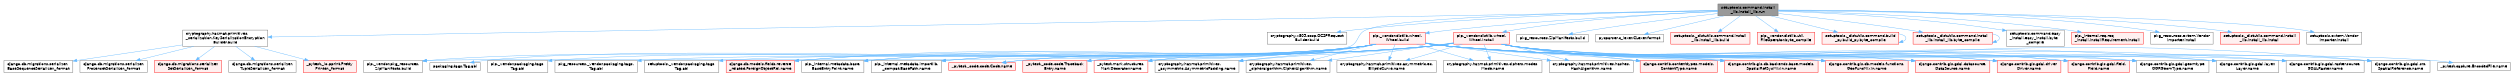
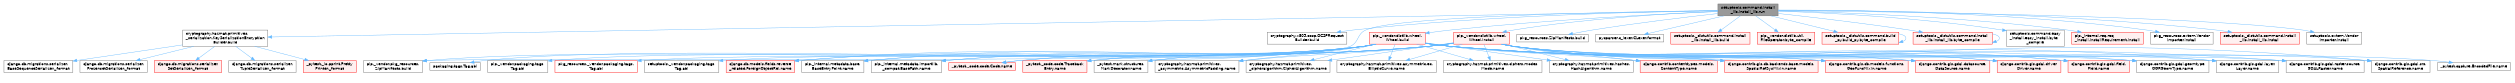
node "pkg_resources._vendor.packaging.tags. Tag.abi": color grey40 -> red
node "_pytest.mark.structures. MarkDecorator.name": color red -> grey40
